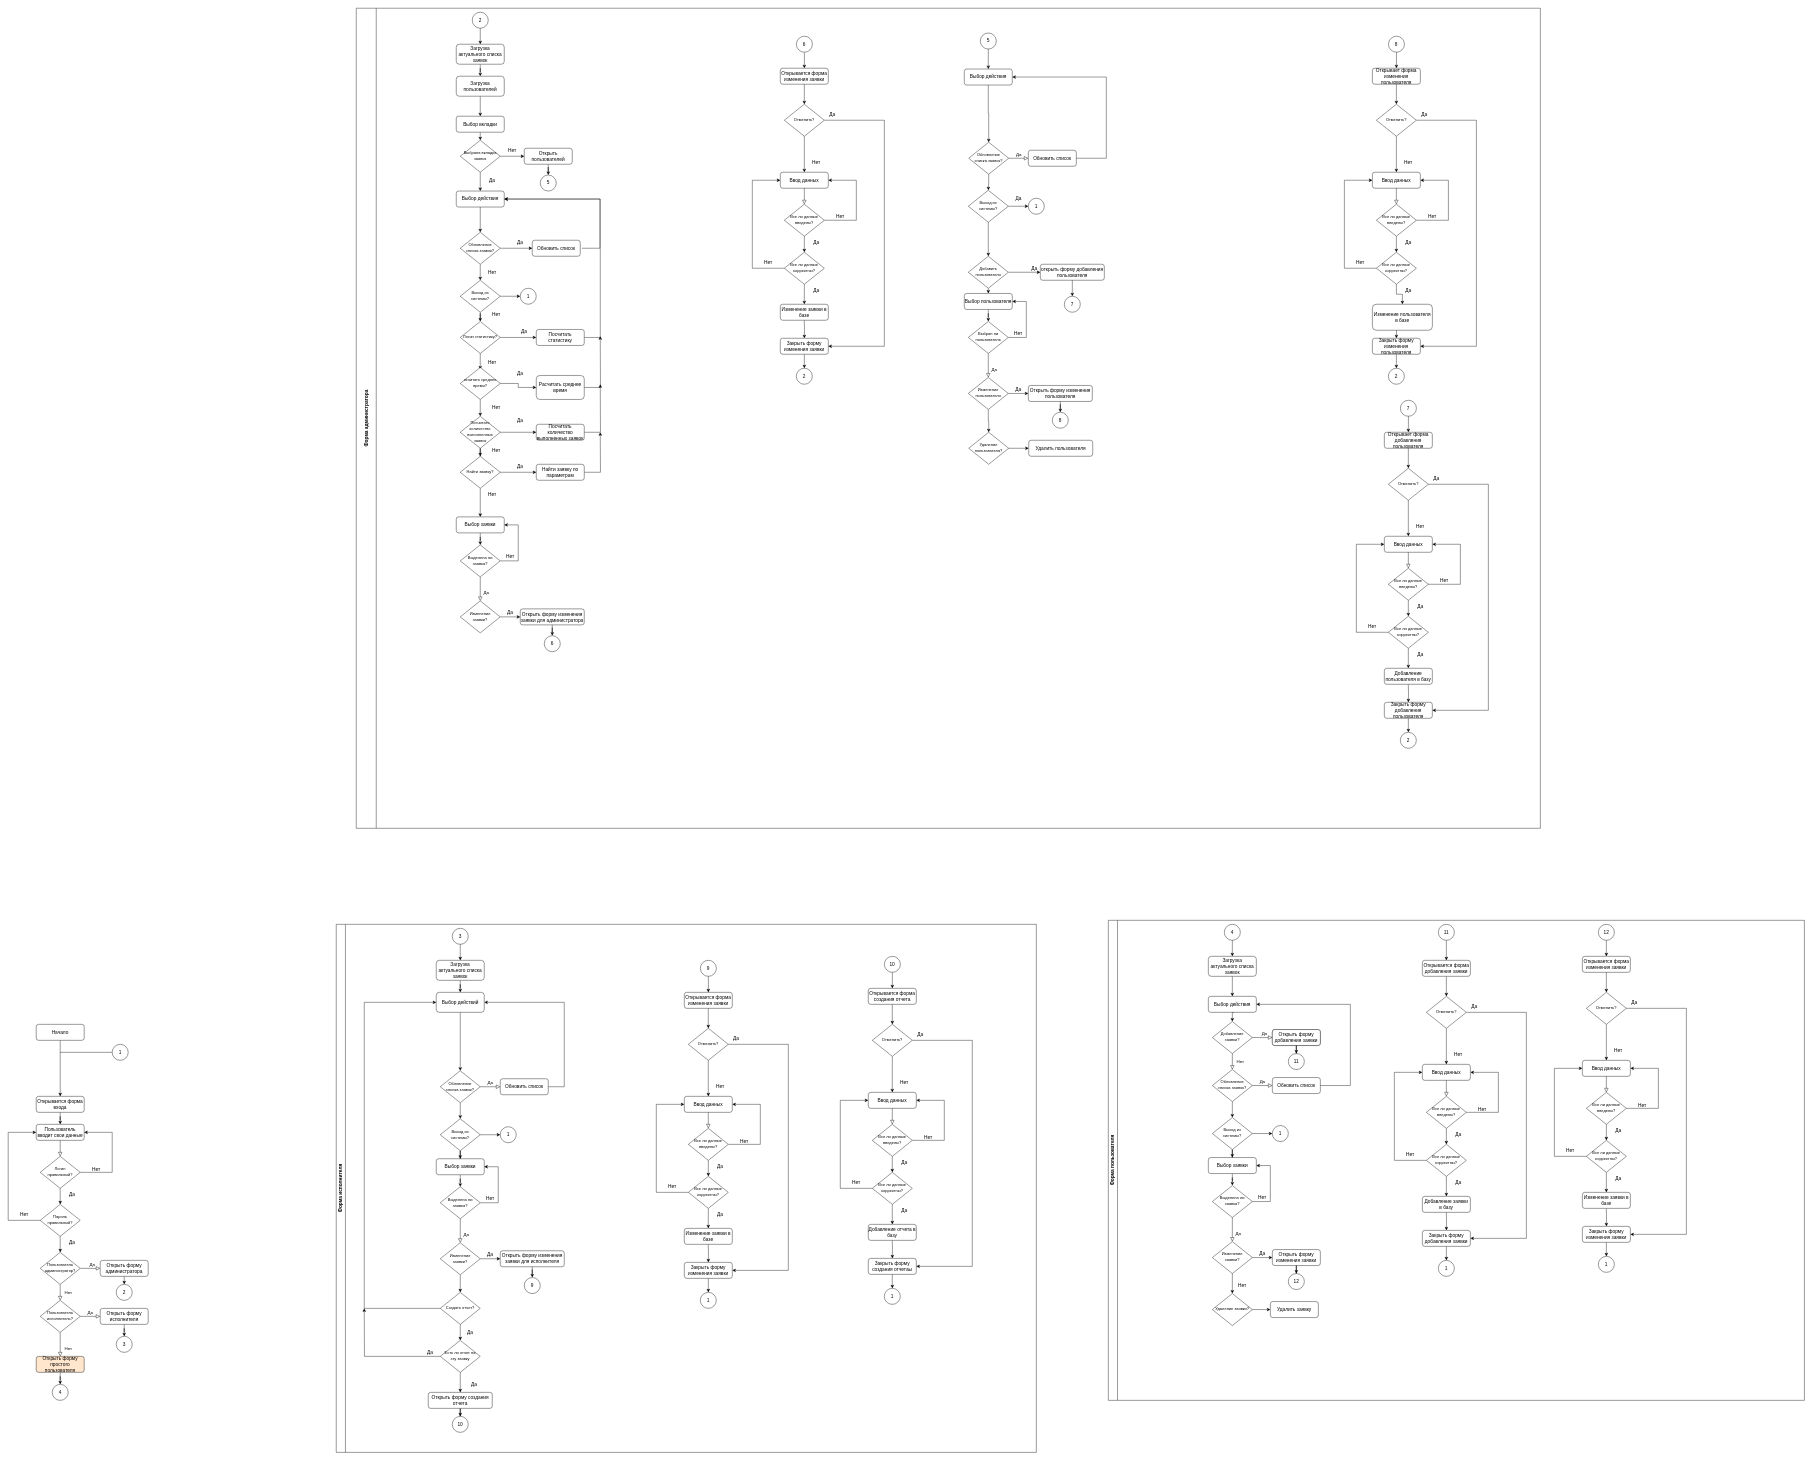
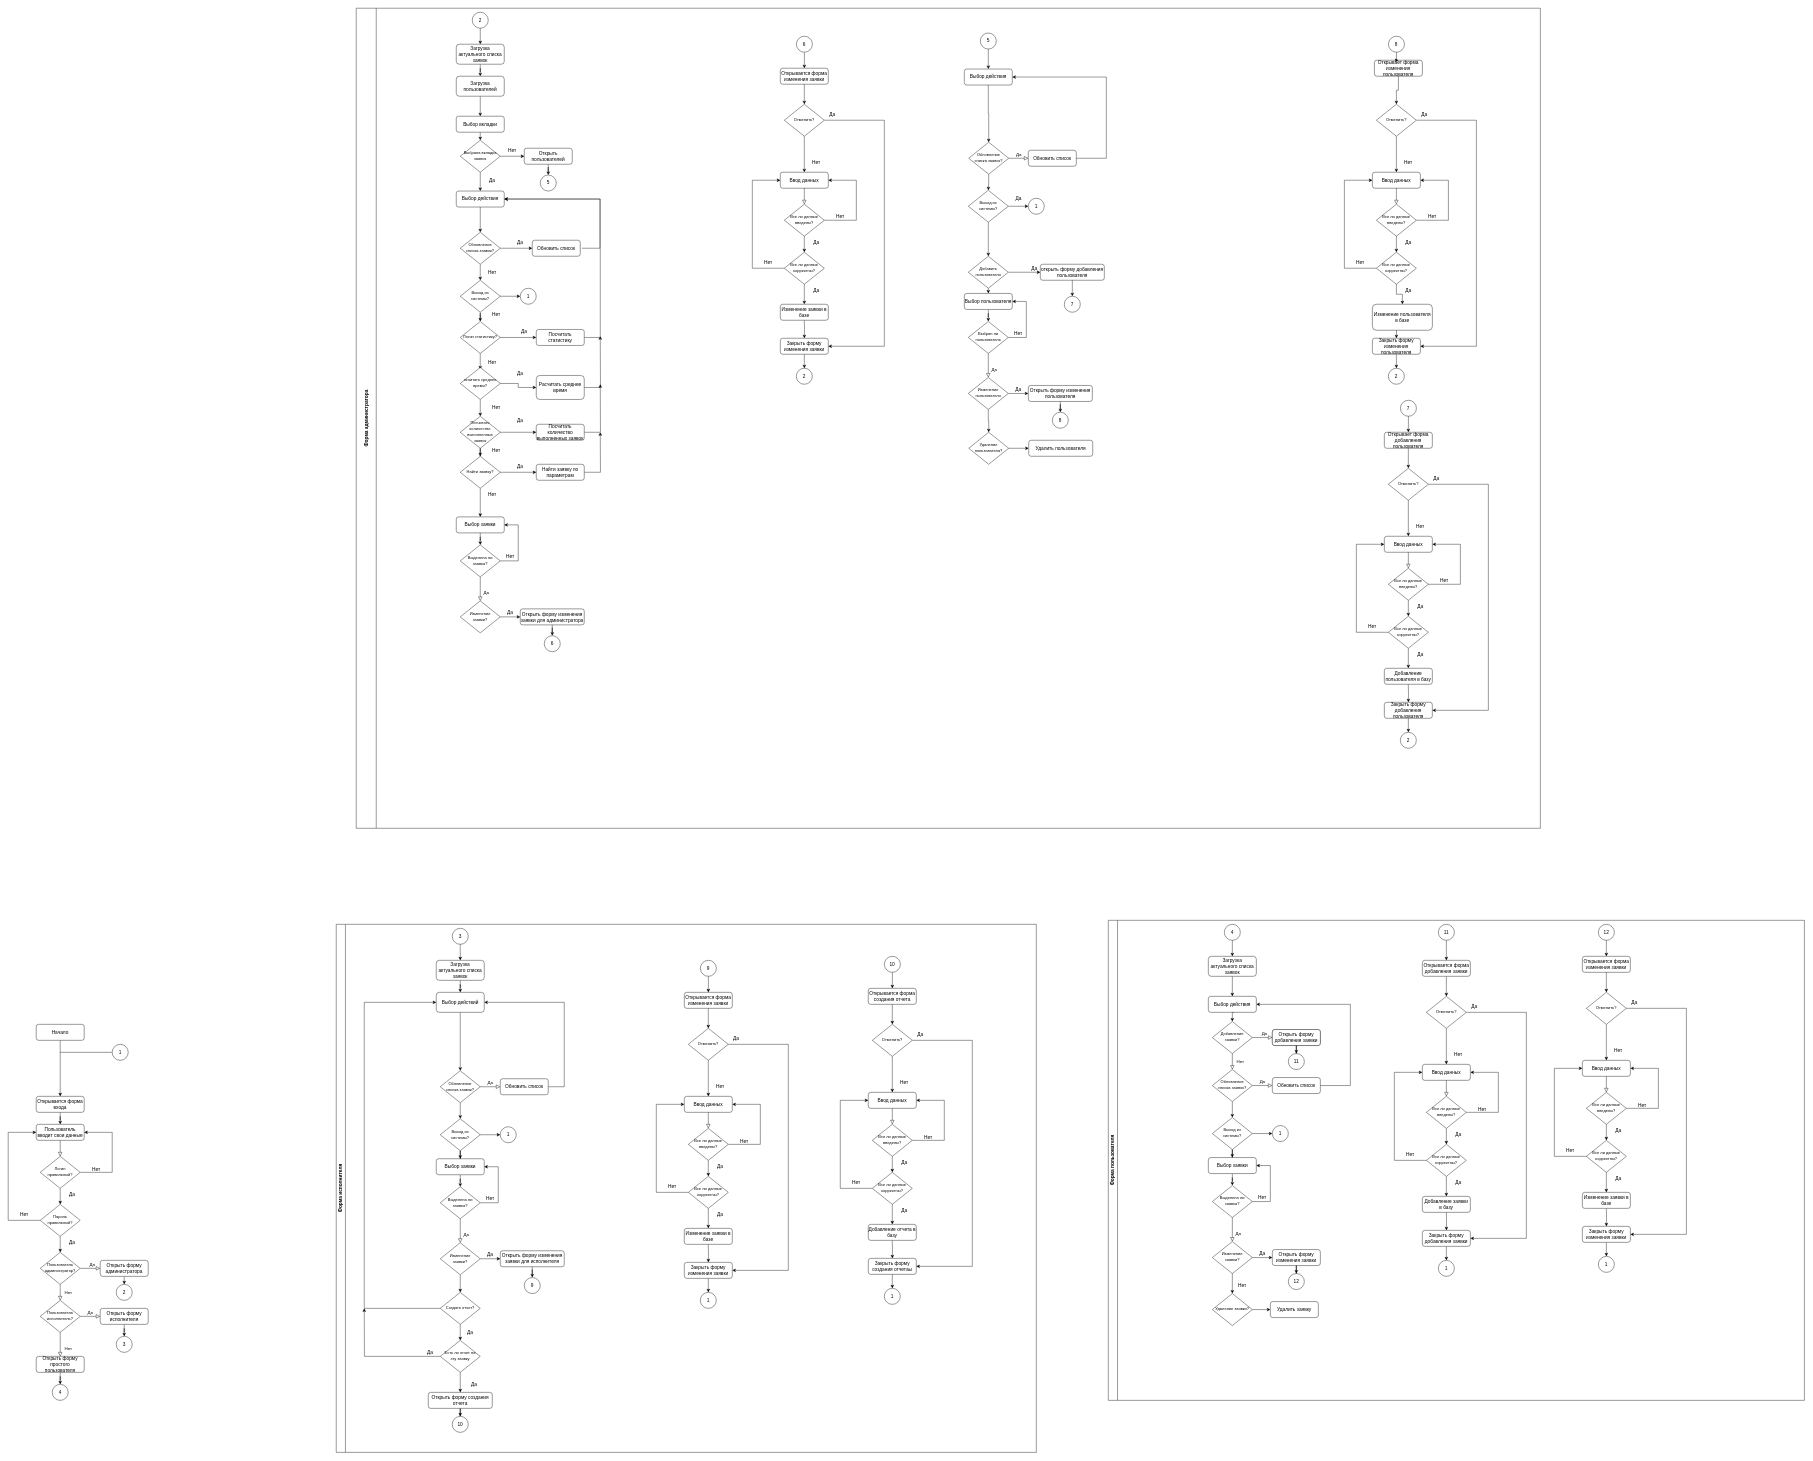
node "Открывает форма изменения пользователя": moved (1396, 76) -> (1398, 68)
node "Открыть форму простого пользователя": fillcolor #ffe6cc -> #ffffff
